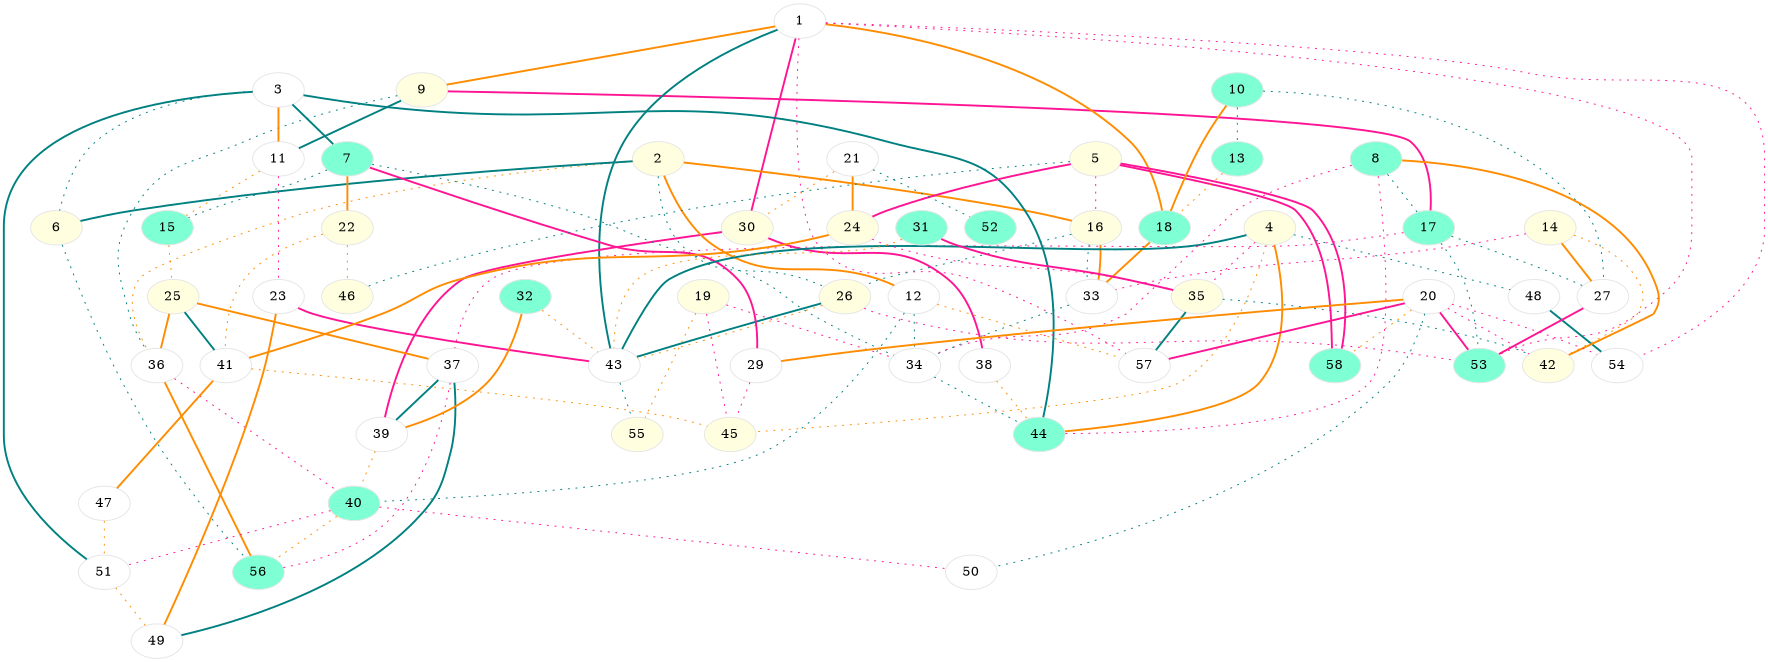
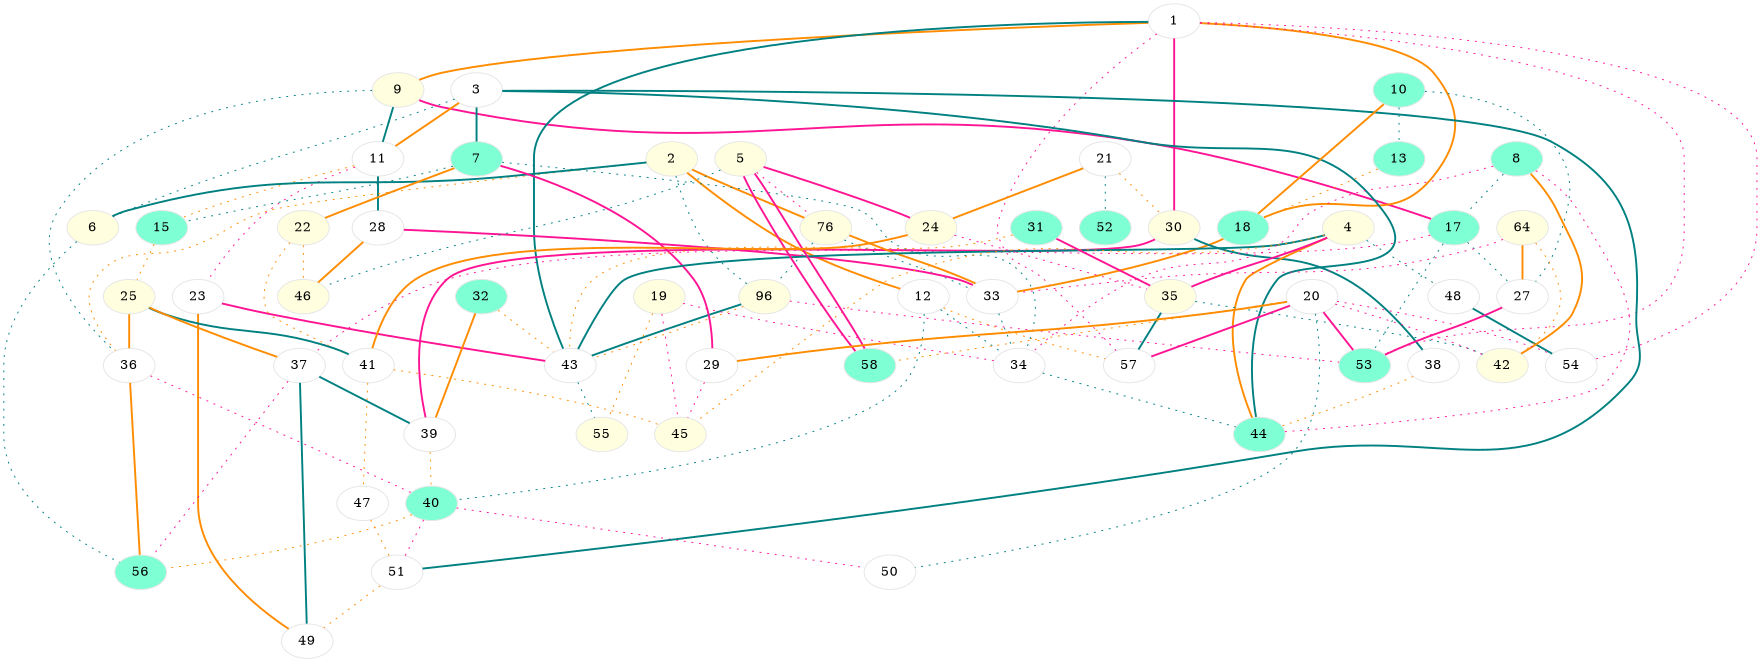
node "28": added
node "16": label "16" -> "76"
node "14": label "14" -> "64"
edge "30" -- "38": color deeppink -> teal
edge "4" -- "35": style dotted -> bold
node "26": label "26" -> "96"
edge "41" -- "47": style bold -> dotted
